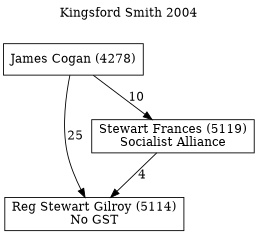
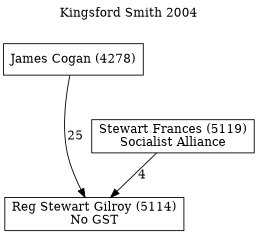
edge "James Cogan (4278)" -> "Stewart Frances (5119) Socialist Alliance": removed, label "10"
